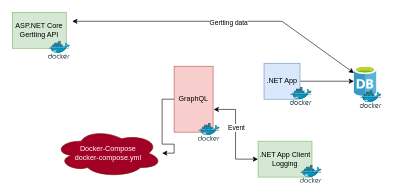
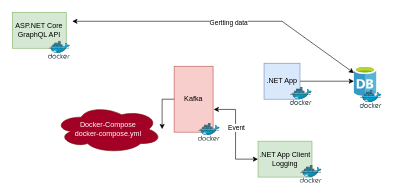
node "ASP.NET Core Gertting API": label "ASP.NET Core Gertting API" -> "ASP.NET Core GraphQL API"
node "GraphQL": label "GraphQL" -> "Kafka"
node "Docker-Compose docker-compose.yml": moved (108, 153) -> (108, 129)
